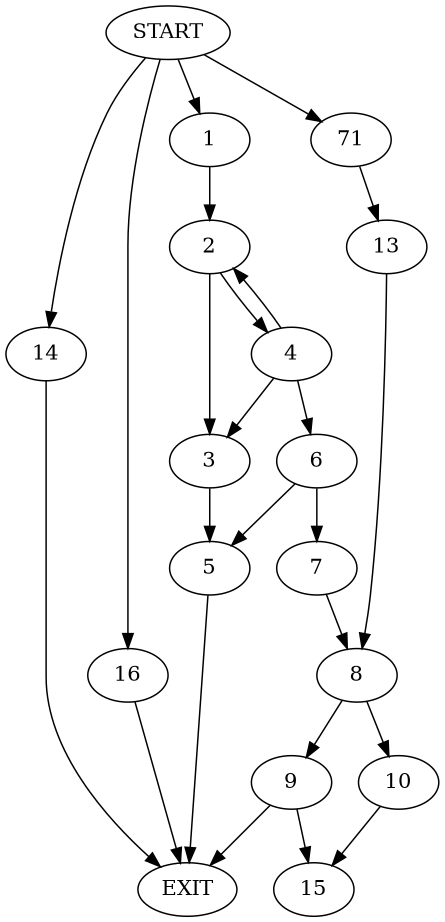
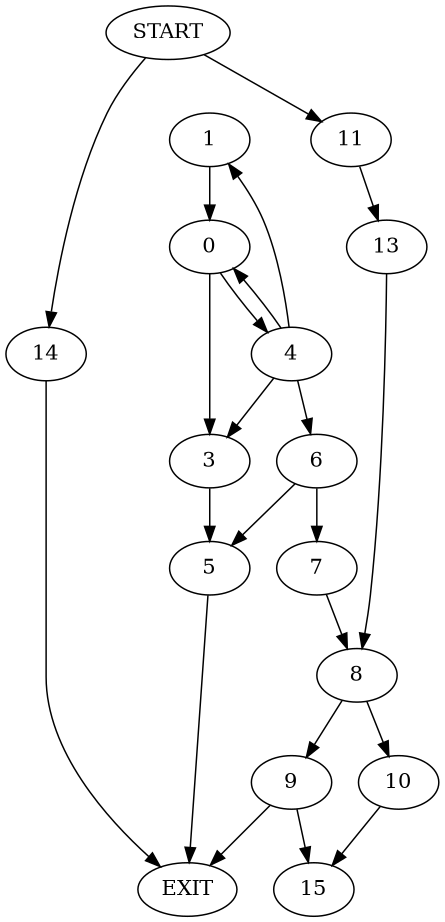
edge "START" -> "1": now "4" -> "1"
node "71": label "71" -> "11"
node "2": label "2" -> "0"
node "16": removed
